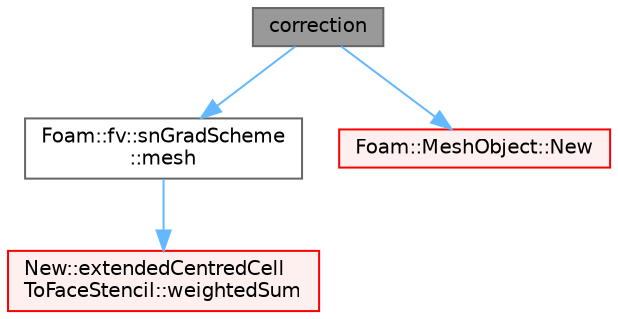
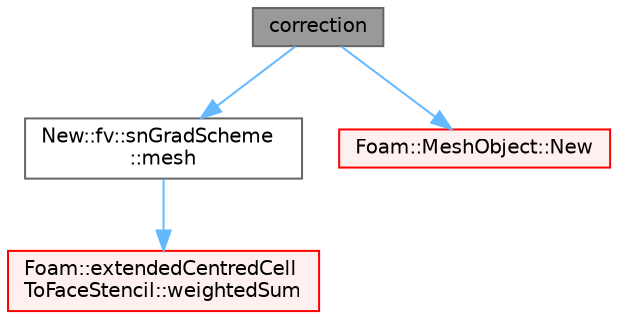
node "Foam::fv::snGradScheme ::mesh": label "Foam::fv::snGradScheme ::mesh" -> "New::fv::snGradScheme ::mesh"
node "New::extendedCentredCell ToFaceStencil::weightedSum": label "New::extendedCentredCell ToFaceStencil::weightedSum" -> "Foam::extendedCentredCell ToFaceStencil::weightedSum"
